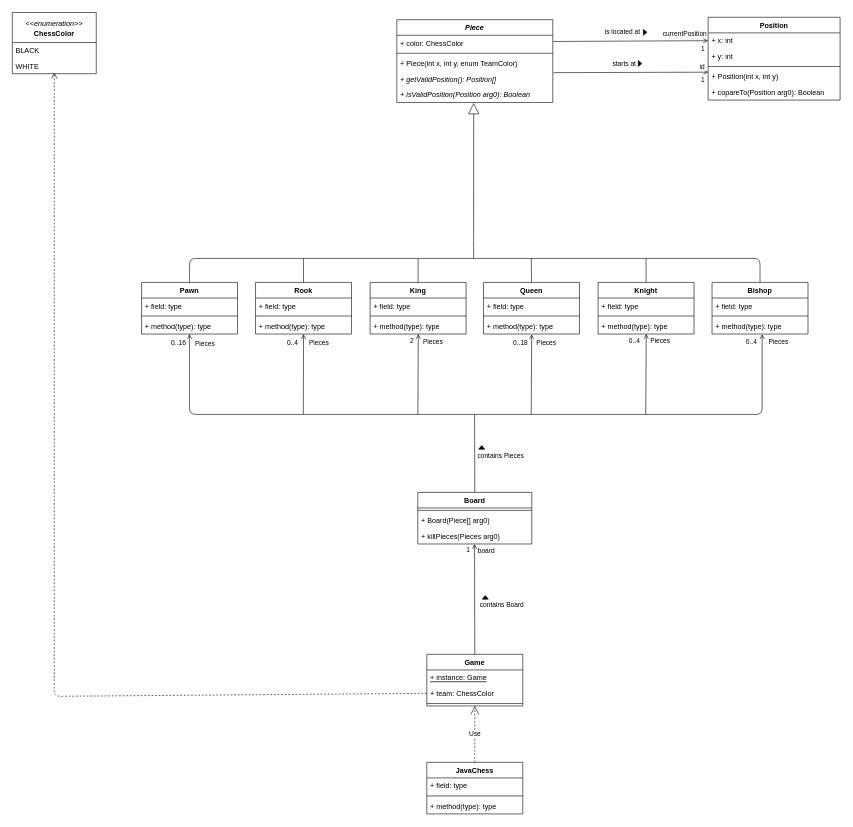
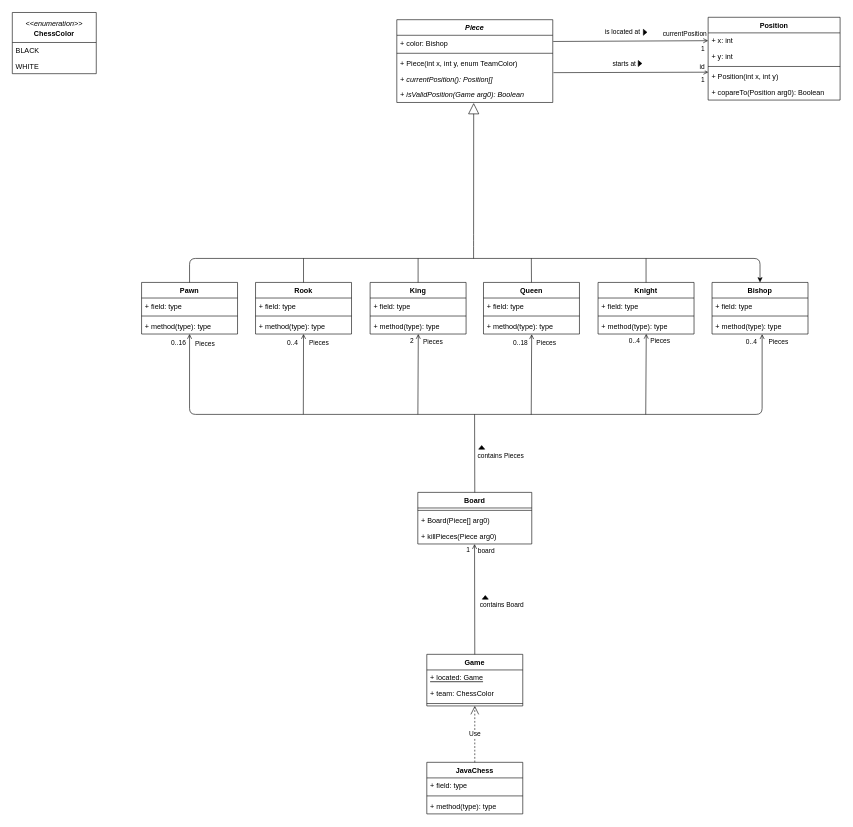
node "+ color: ChessColor": label "+ color: ChessColor" -> "+ color: Bishop"
node "+ getValidPosition(): Position[]": label "+ getValidPosition(): Position[]" -> "+ currentPosition(): Position[]"
node "+ isValidPosition(Position arg0): Boolean": label "+ isValidPosition(Position arg0): Boolean" -> "+ isValidPosition(Game arg0): Boolean"
edge "Pawn" -- "Bishop": arrowhead none -> classic
node "+ killPieces(Pieces arg0)": label "+ killPieces(Pieces arg0)" -> "+ killPieces(Piece arg0)"
edge "+ team: ChessColor" -> "WHITE": removed
node "+ instance: Game": label "+ instance: Game" -> "+ located: Game"
